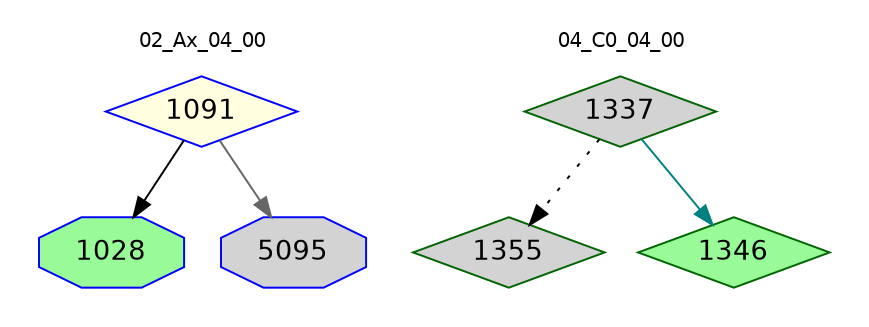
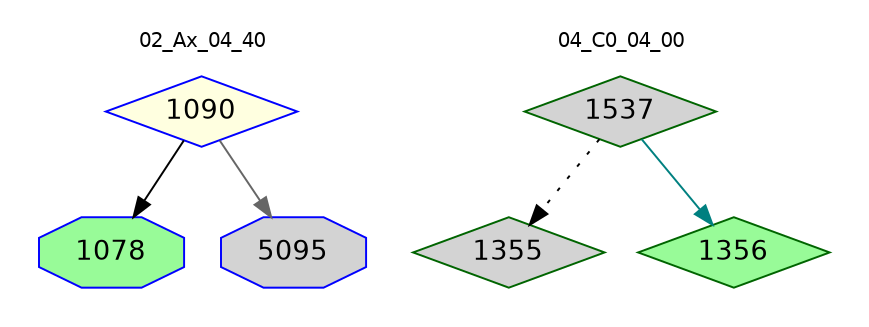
cluster "02_Ax_04_00": label "02_Ax_04_00" -> "02_Ax_04_40"
node "1091": label "1091" -> "1090"
node "1337": label "1337" -> "1537"
node "1028": label "1028" -> "1078"
node "1346": label "1346" -> "1356"
